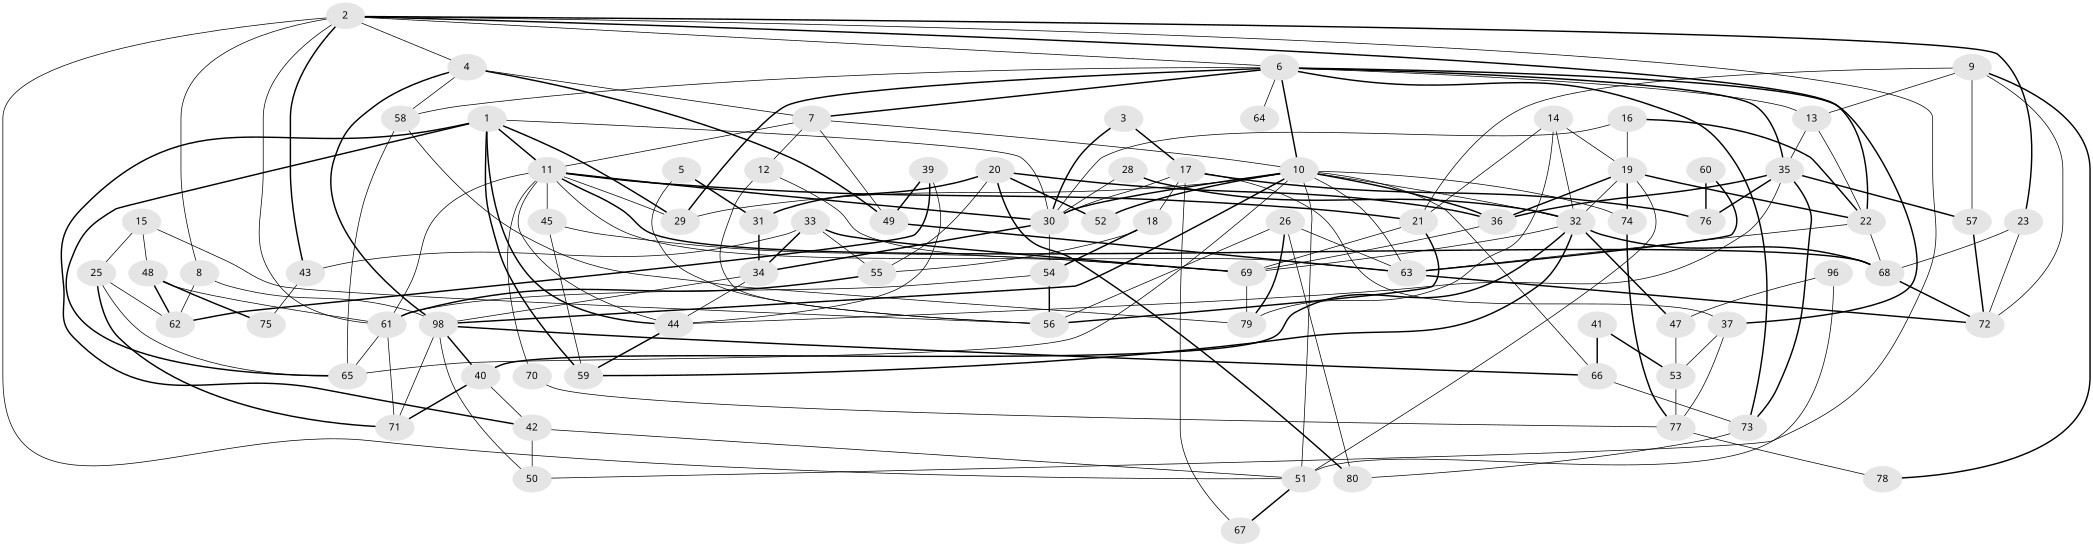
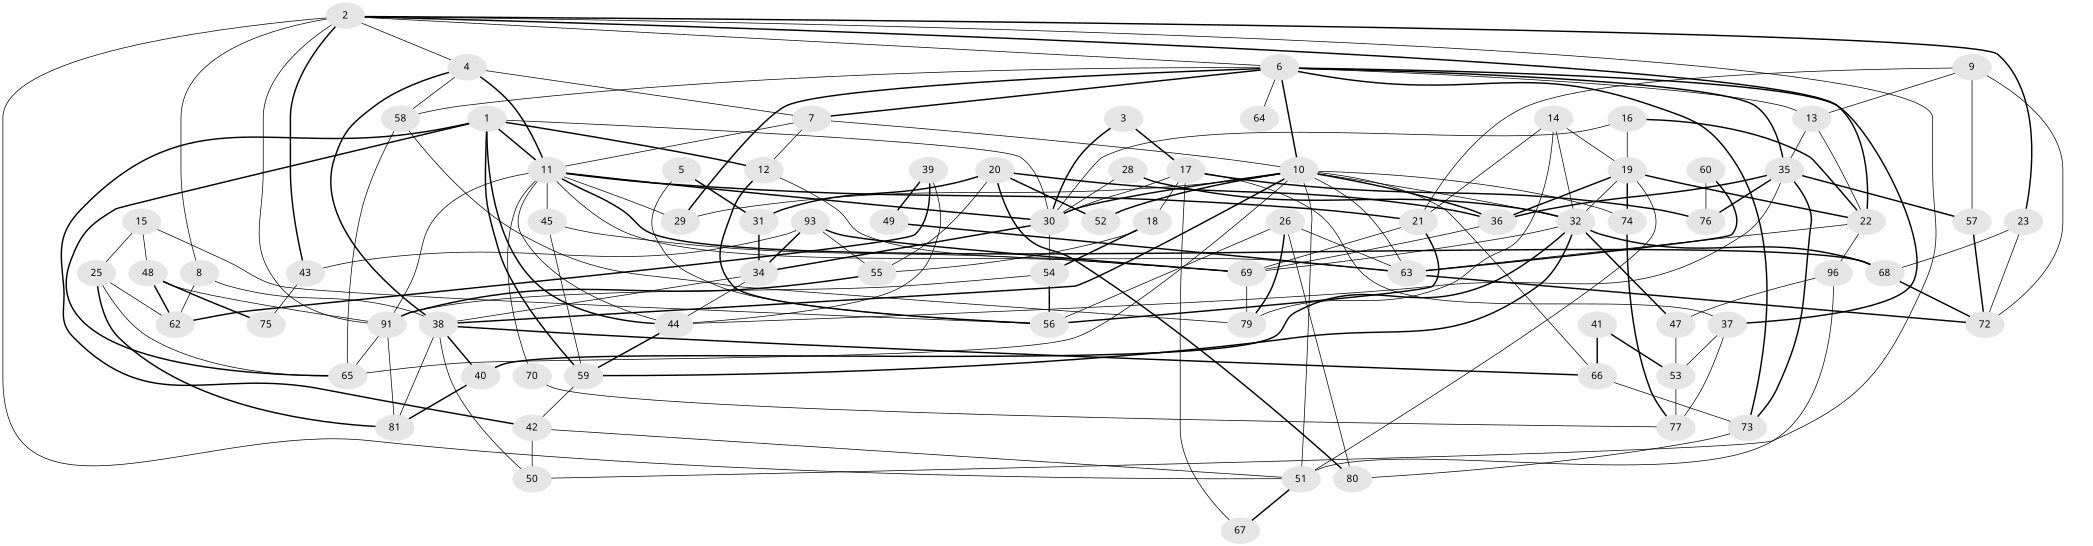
edge "4" -- "49": now "4" -- "11"
edge "1" -- "29": now "1" -- "12"
edge "7" -- "49": removed
edge "60" -- "76": style bold -> solid
node "33": label "33" -> "93"
edge "22" -- "68": now "22" -- "96"
edge "12" -- "56": style solid -> bold
node "61": label "61" -> "91"
node "98": label "98" -> "38"
edge "40" -- "42": now "59" -- "42"
node "71": label "71" -> "81"
node "78": removed
